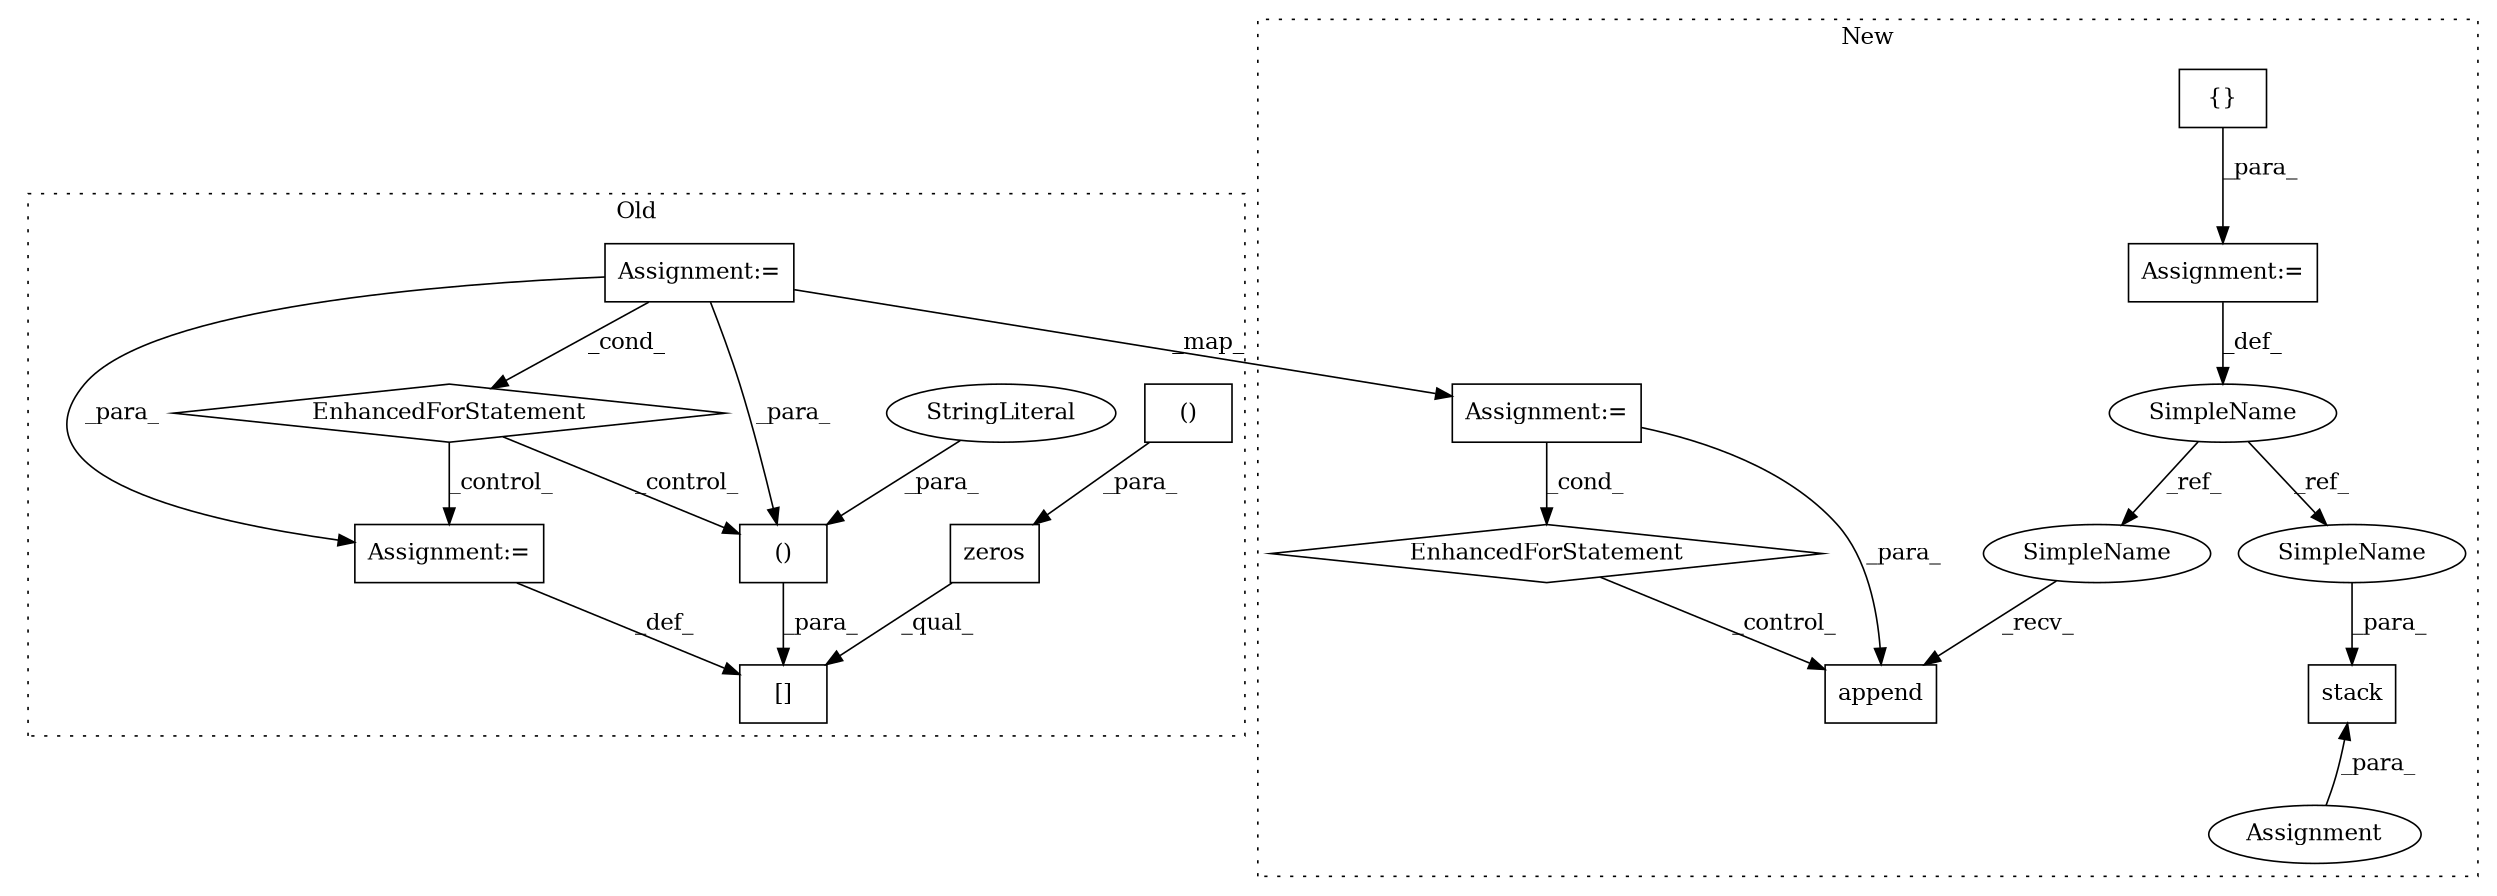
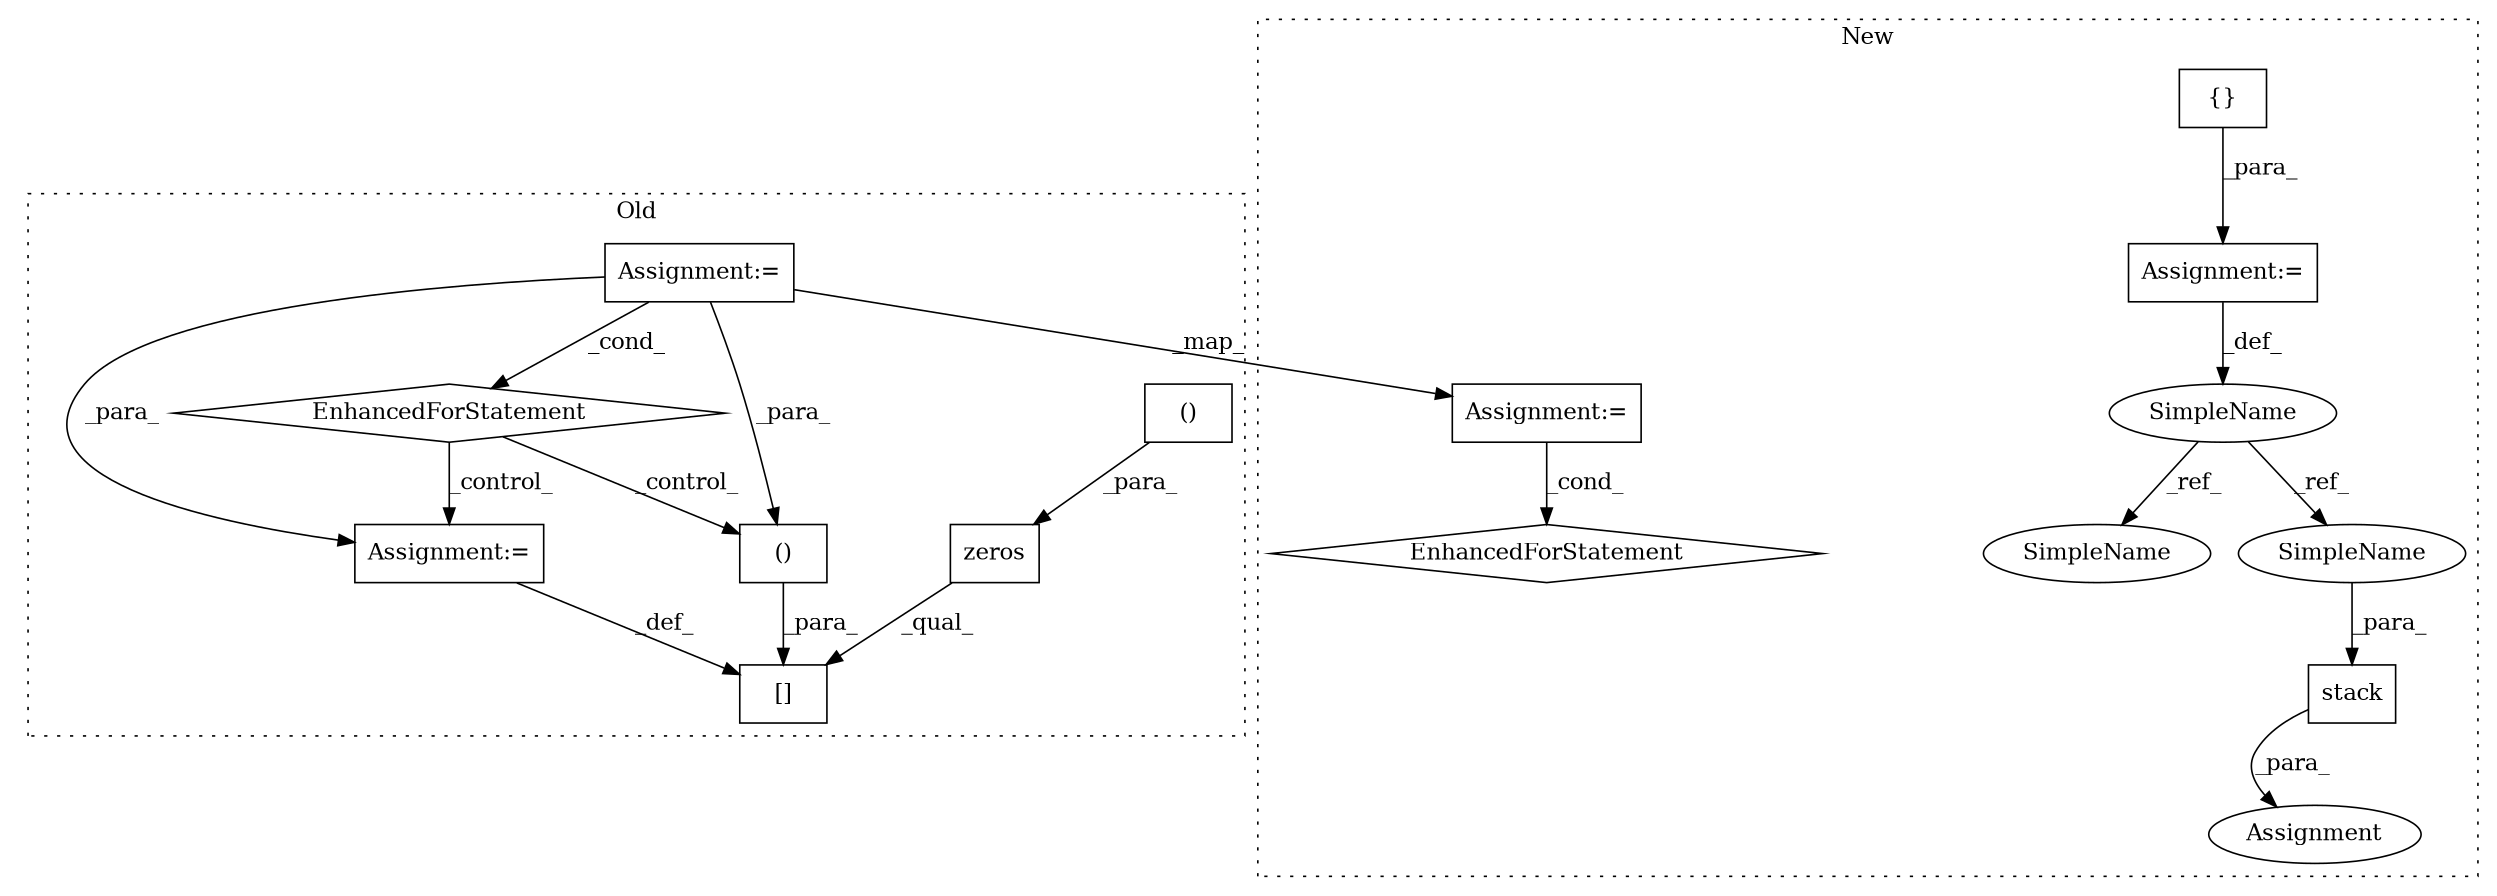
node "StringLiteral": removed
node "append": removed
edge "Assignment" -> "stack": reversed
